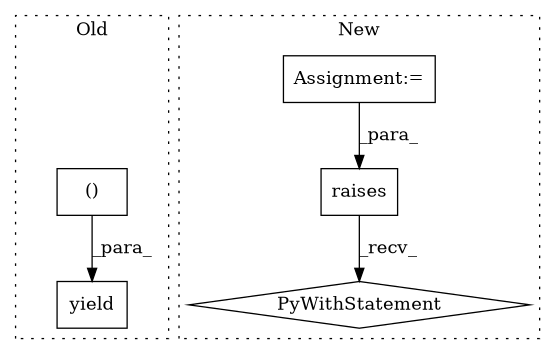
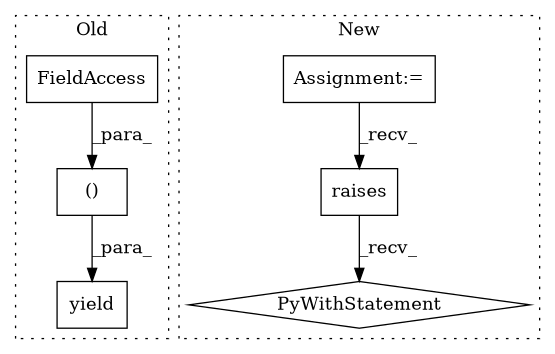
node "FieldAccess": added
edge "Assignment:=" -> "raises": label "_para_" -> "_recv_"
